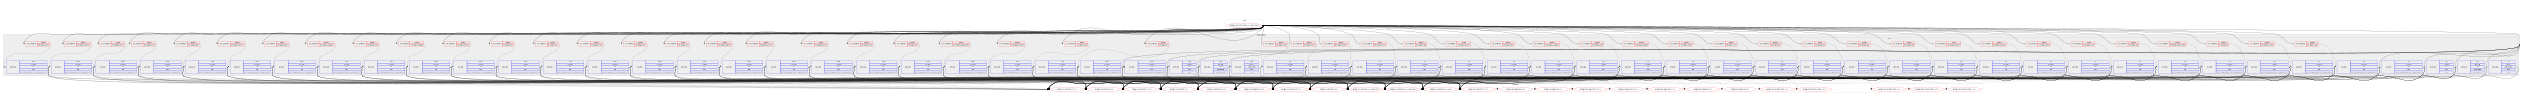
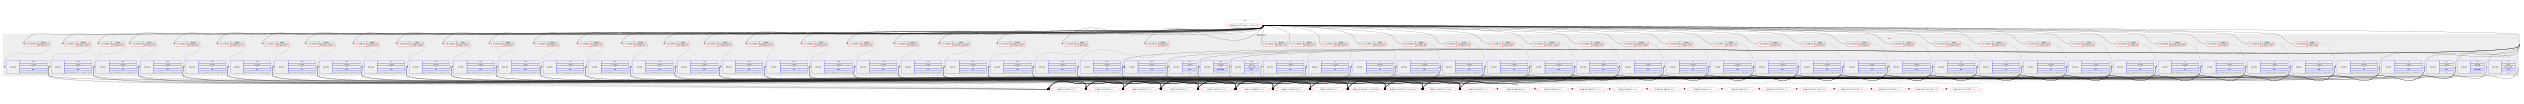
node "portage://dev-ml/ocaml-ctypes-0.22.0": added
